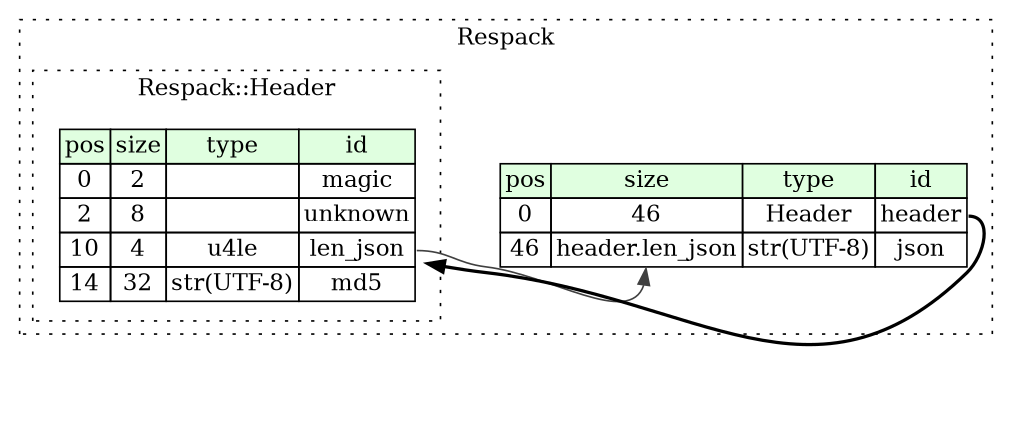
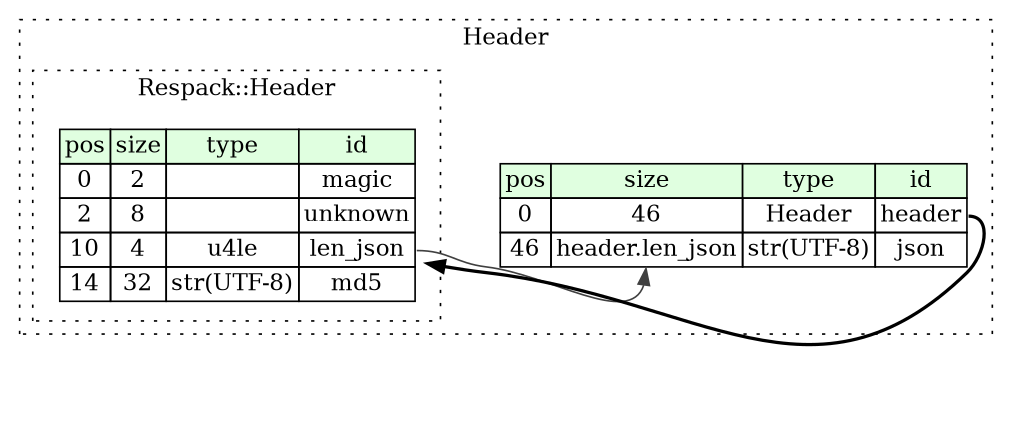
cluster "Respack": label "Respack" -> "Header"
